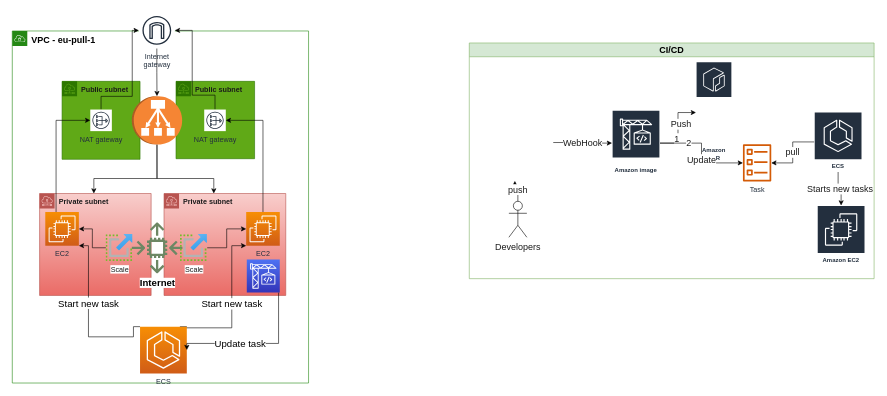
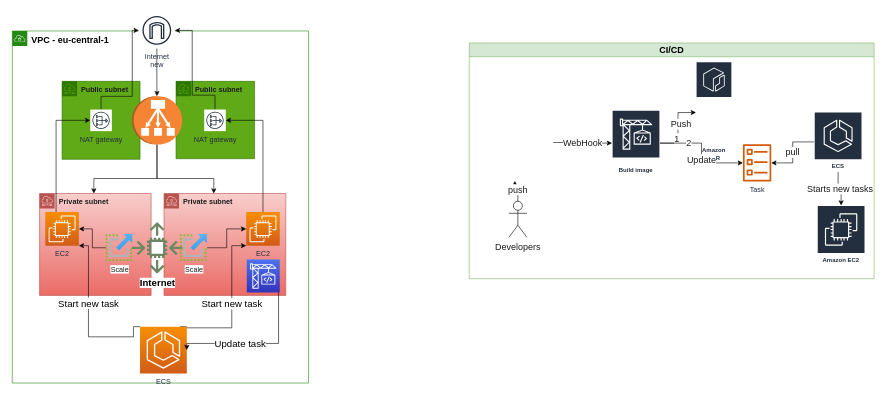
node "VPC - eu-pull-1": label "VPC - eu-pull-1" -> "VPC - eu-central-1"
node "Internet gateway": label "Internet gateway" -> "Internet new"
node "Amazon image": label "Amazon image" -> "Build image"
